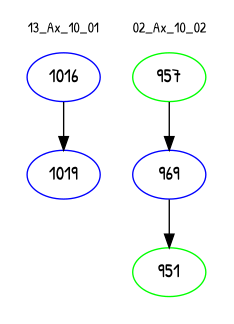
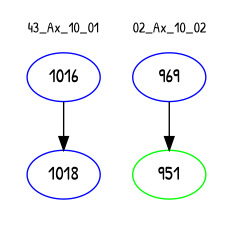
cluster "13_Ax_10_01": label "13_Ax_10_01" -> "43_Ax_10_01"
node "957": removed
node "1019": label "1019" -> "1018"
